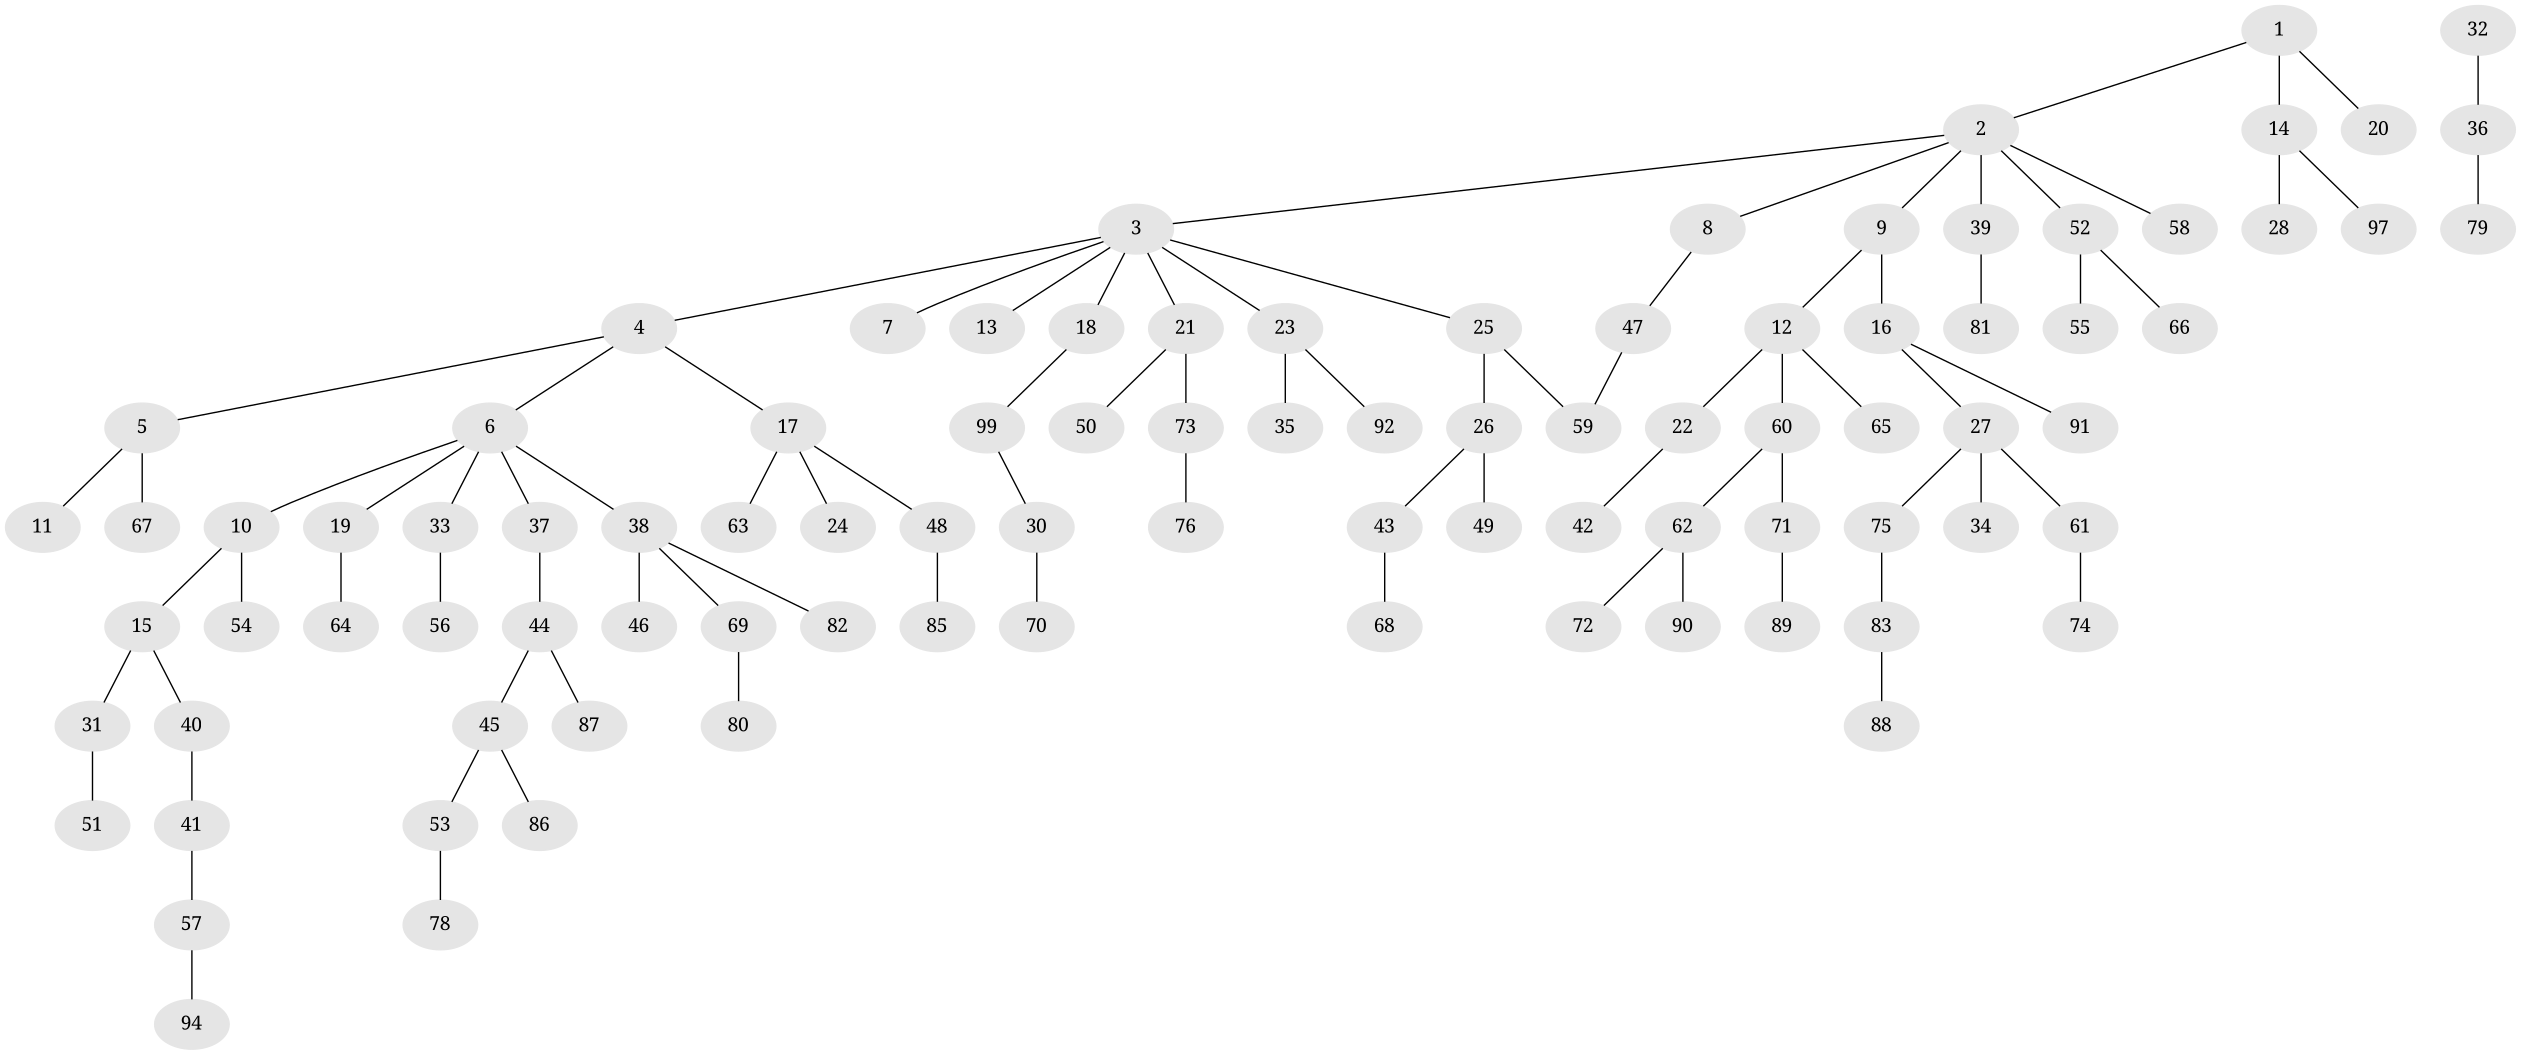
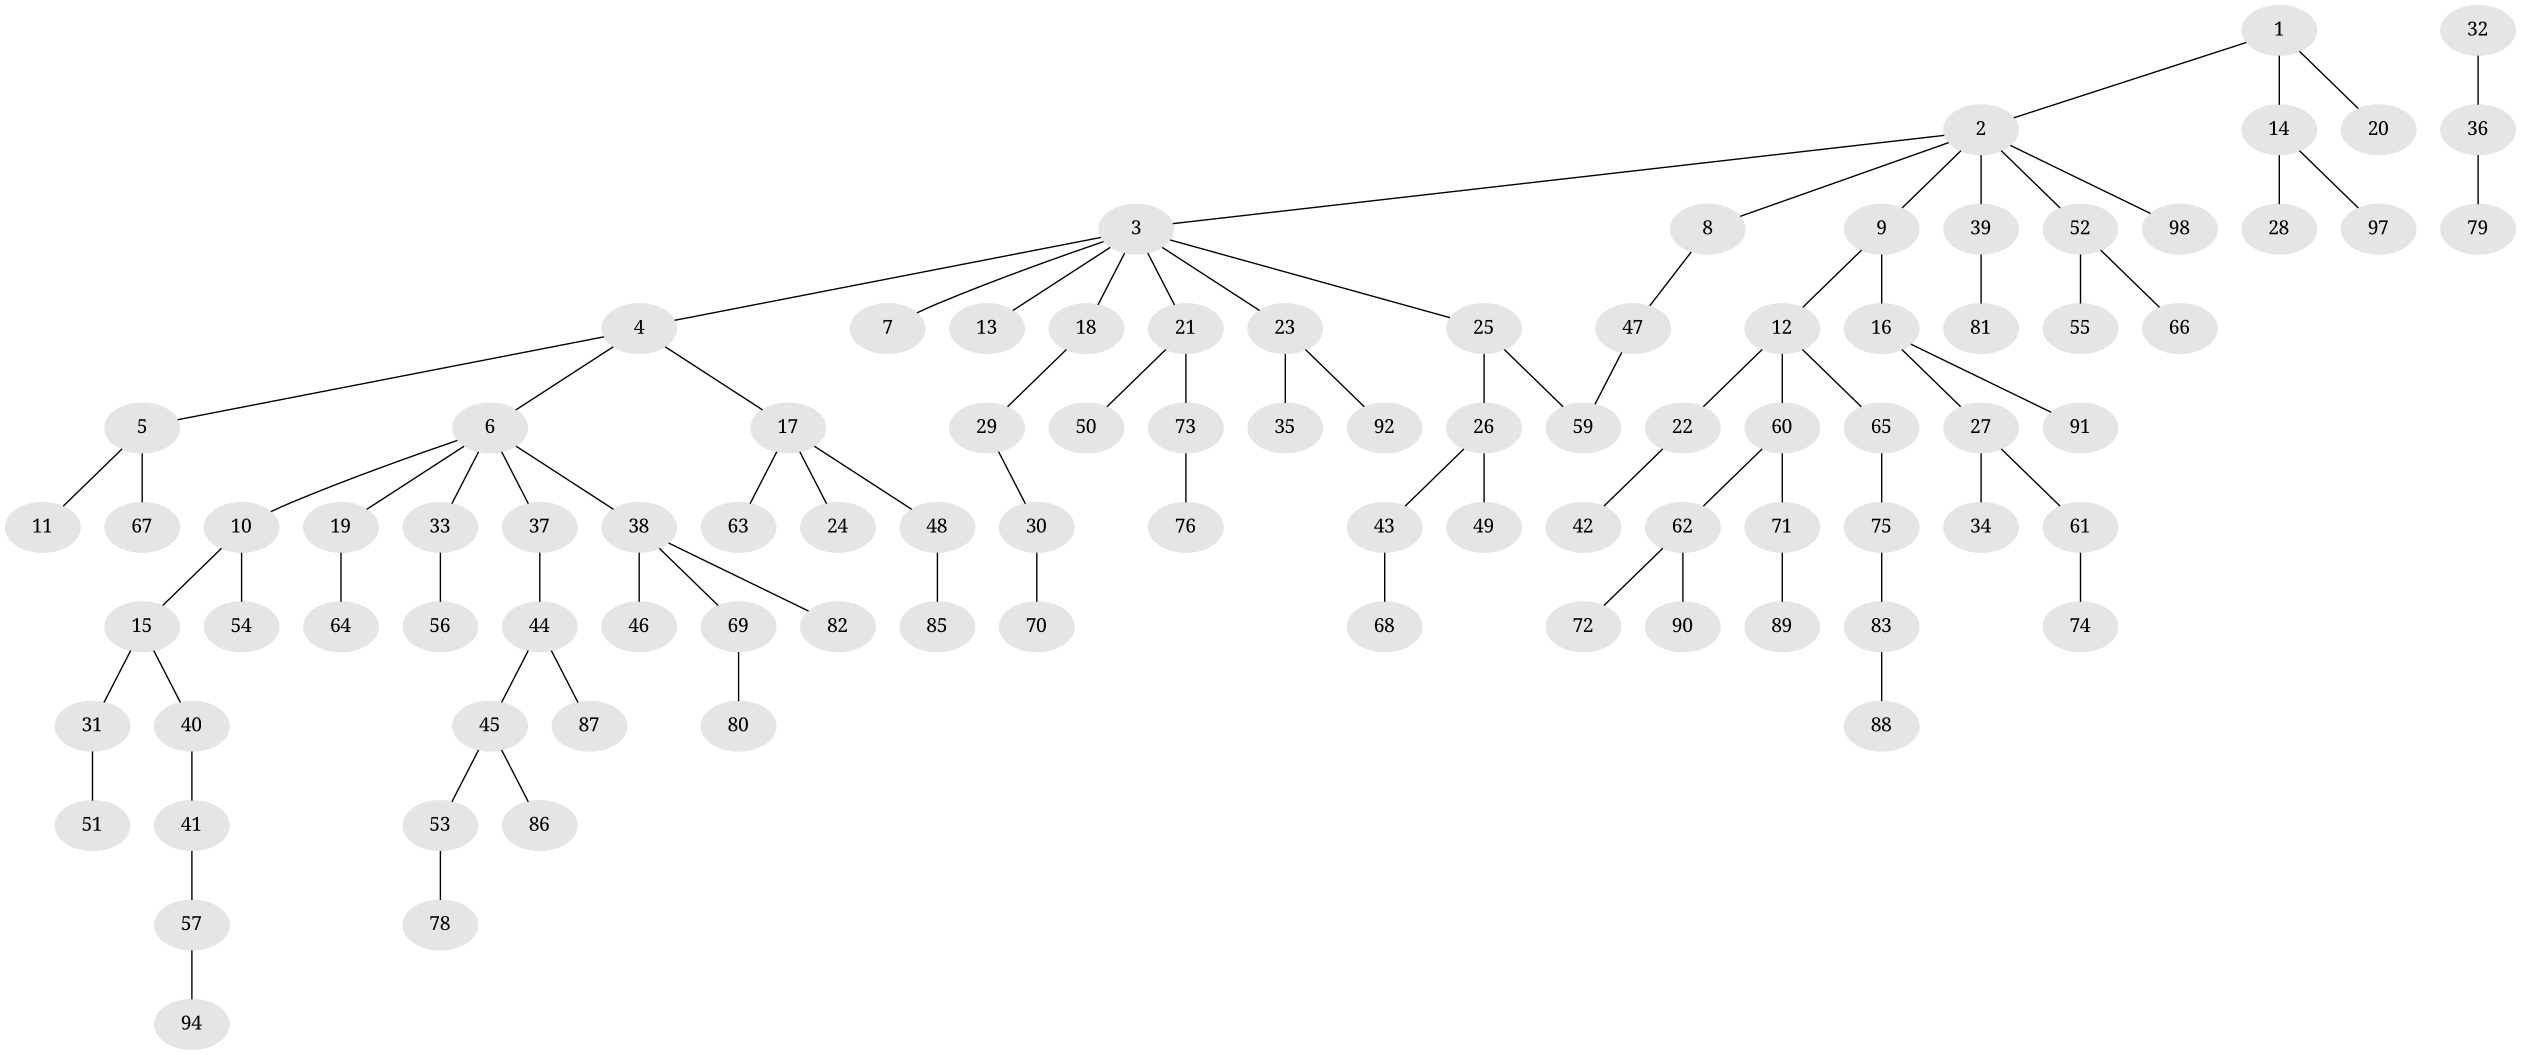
node "58": label "58" -> "98"
node "99": label "99" -> "29"
edge "27" -- "75": now "65" -- "75"
